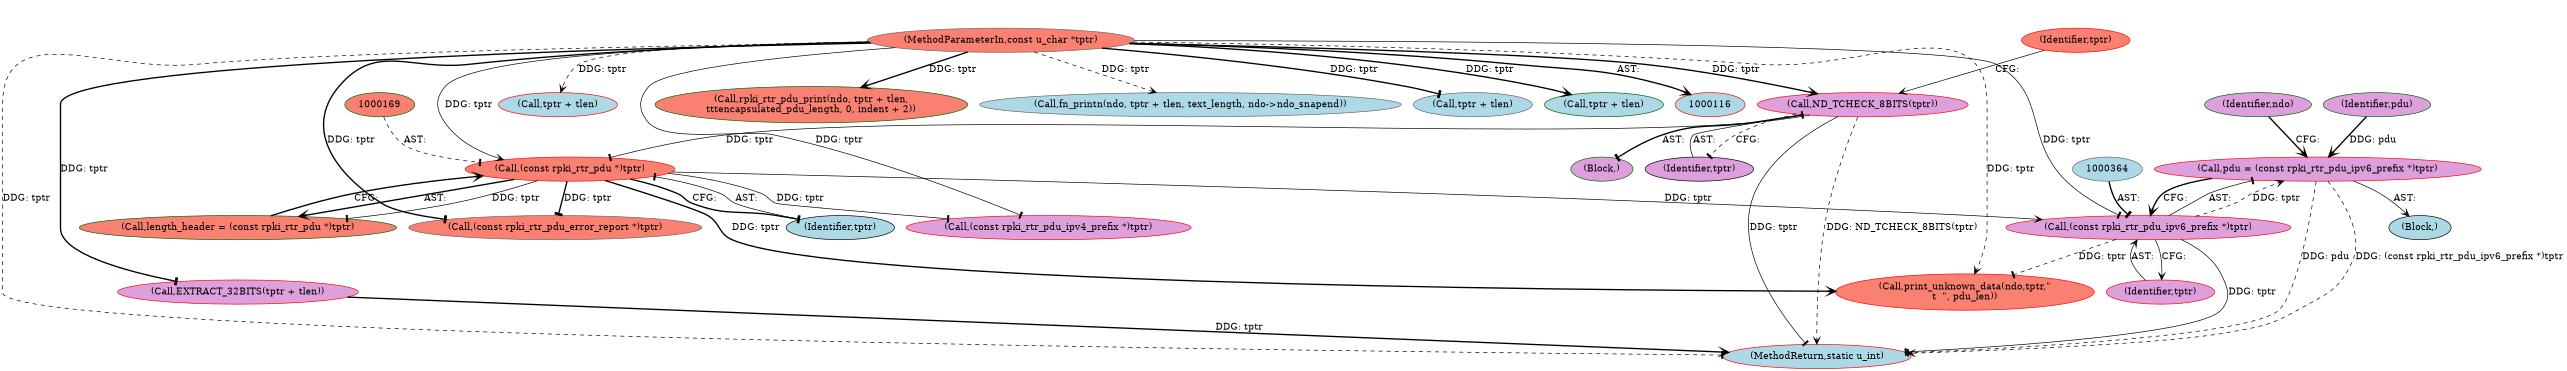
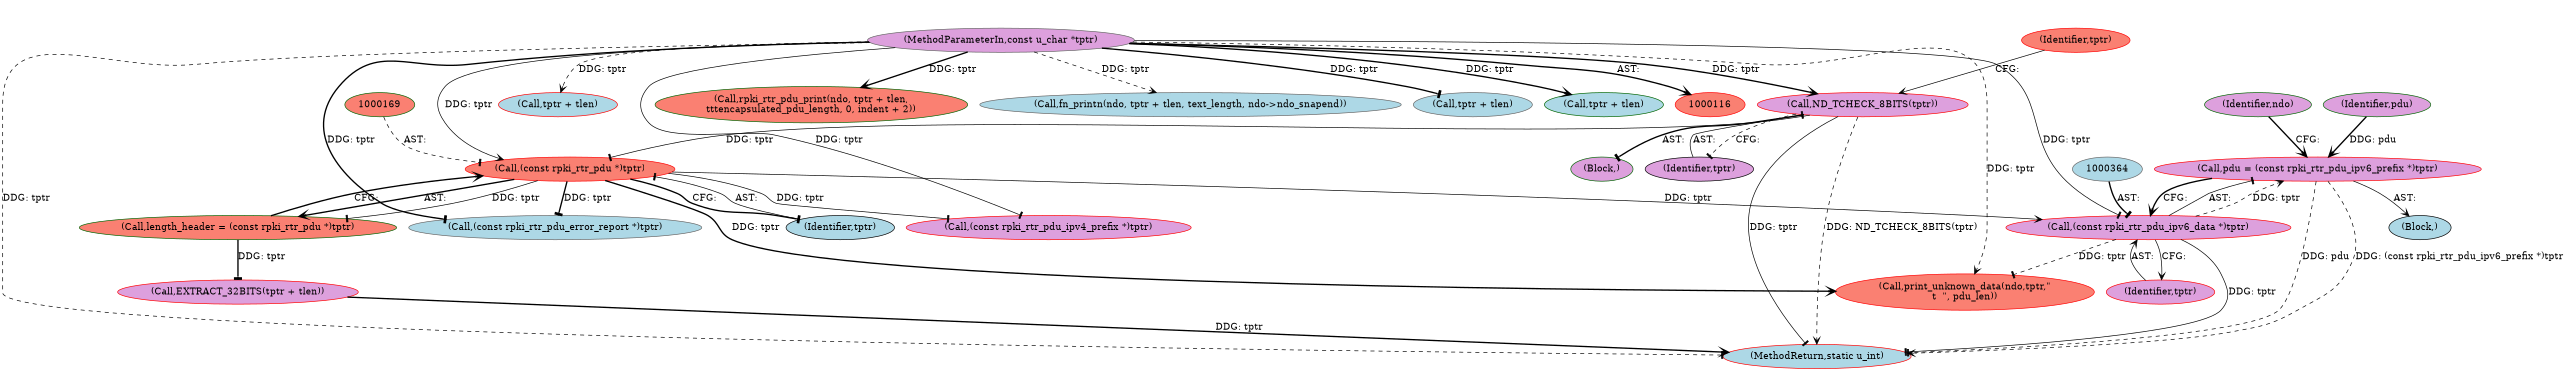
node "(MethodParameterIn,const u_char *tptr)": fillcolor salmon -> plum
edge "(MethodParameterIn,const u_char *tptr)" -> "(Call,EXTRACT_32BITS(tptr + tlen))": now "(Call,length_header = (const rpki_rtr_pdu *)tptr)" -> "(Call,EXTRACT_32BITS(tptr + tlen))"
node "1000116": fillcolor lightblue -> salmon
node "(Call,(const rpki_rtr_pdu_error_report *)tptr)": fillcolor salmon -> lightblue
node "(Call,(const rpki_rtr_pdu_ipv6_prefix *)tptr)": label "(Call,(const rpki_rtr_pdu_ipv6_prefix *)tptr)" -> "(Call,(const rpki_rtr_pdu_ipv6_data *)tptr)"
